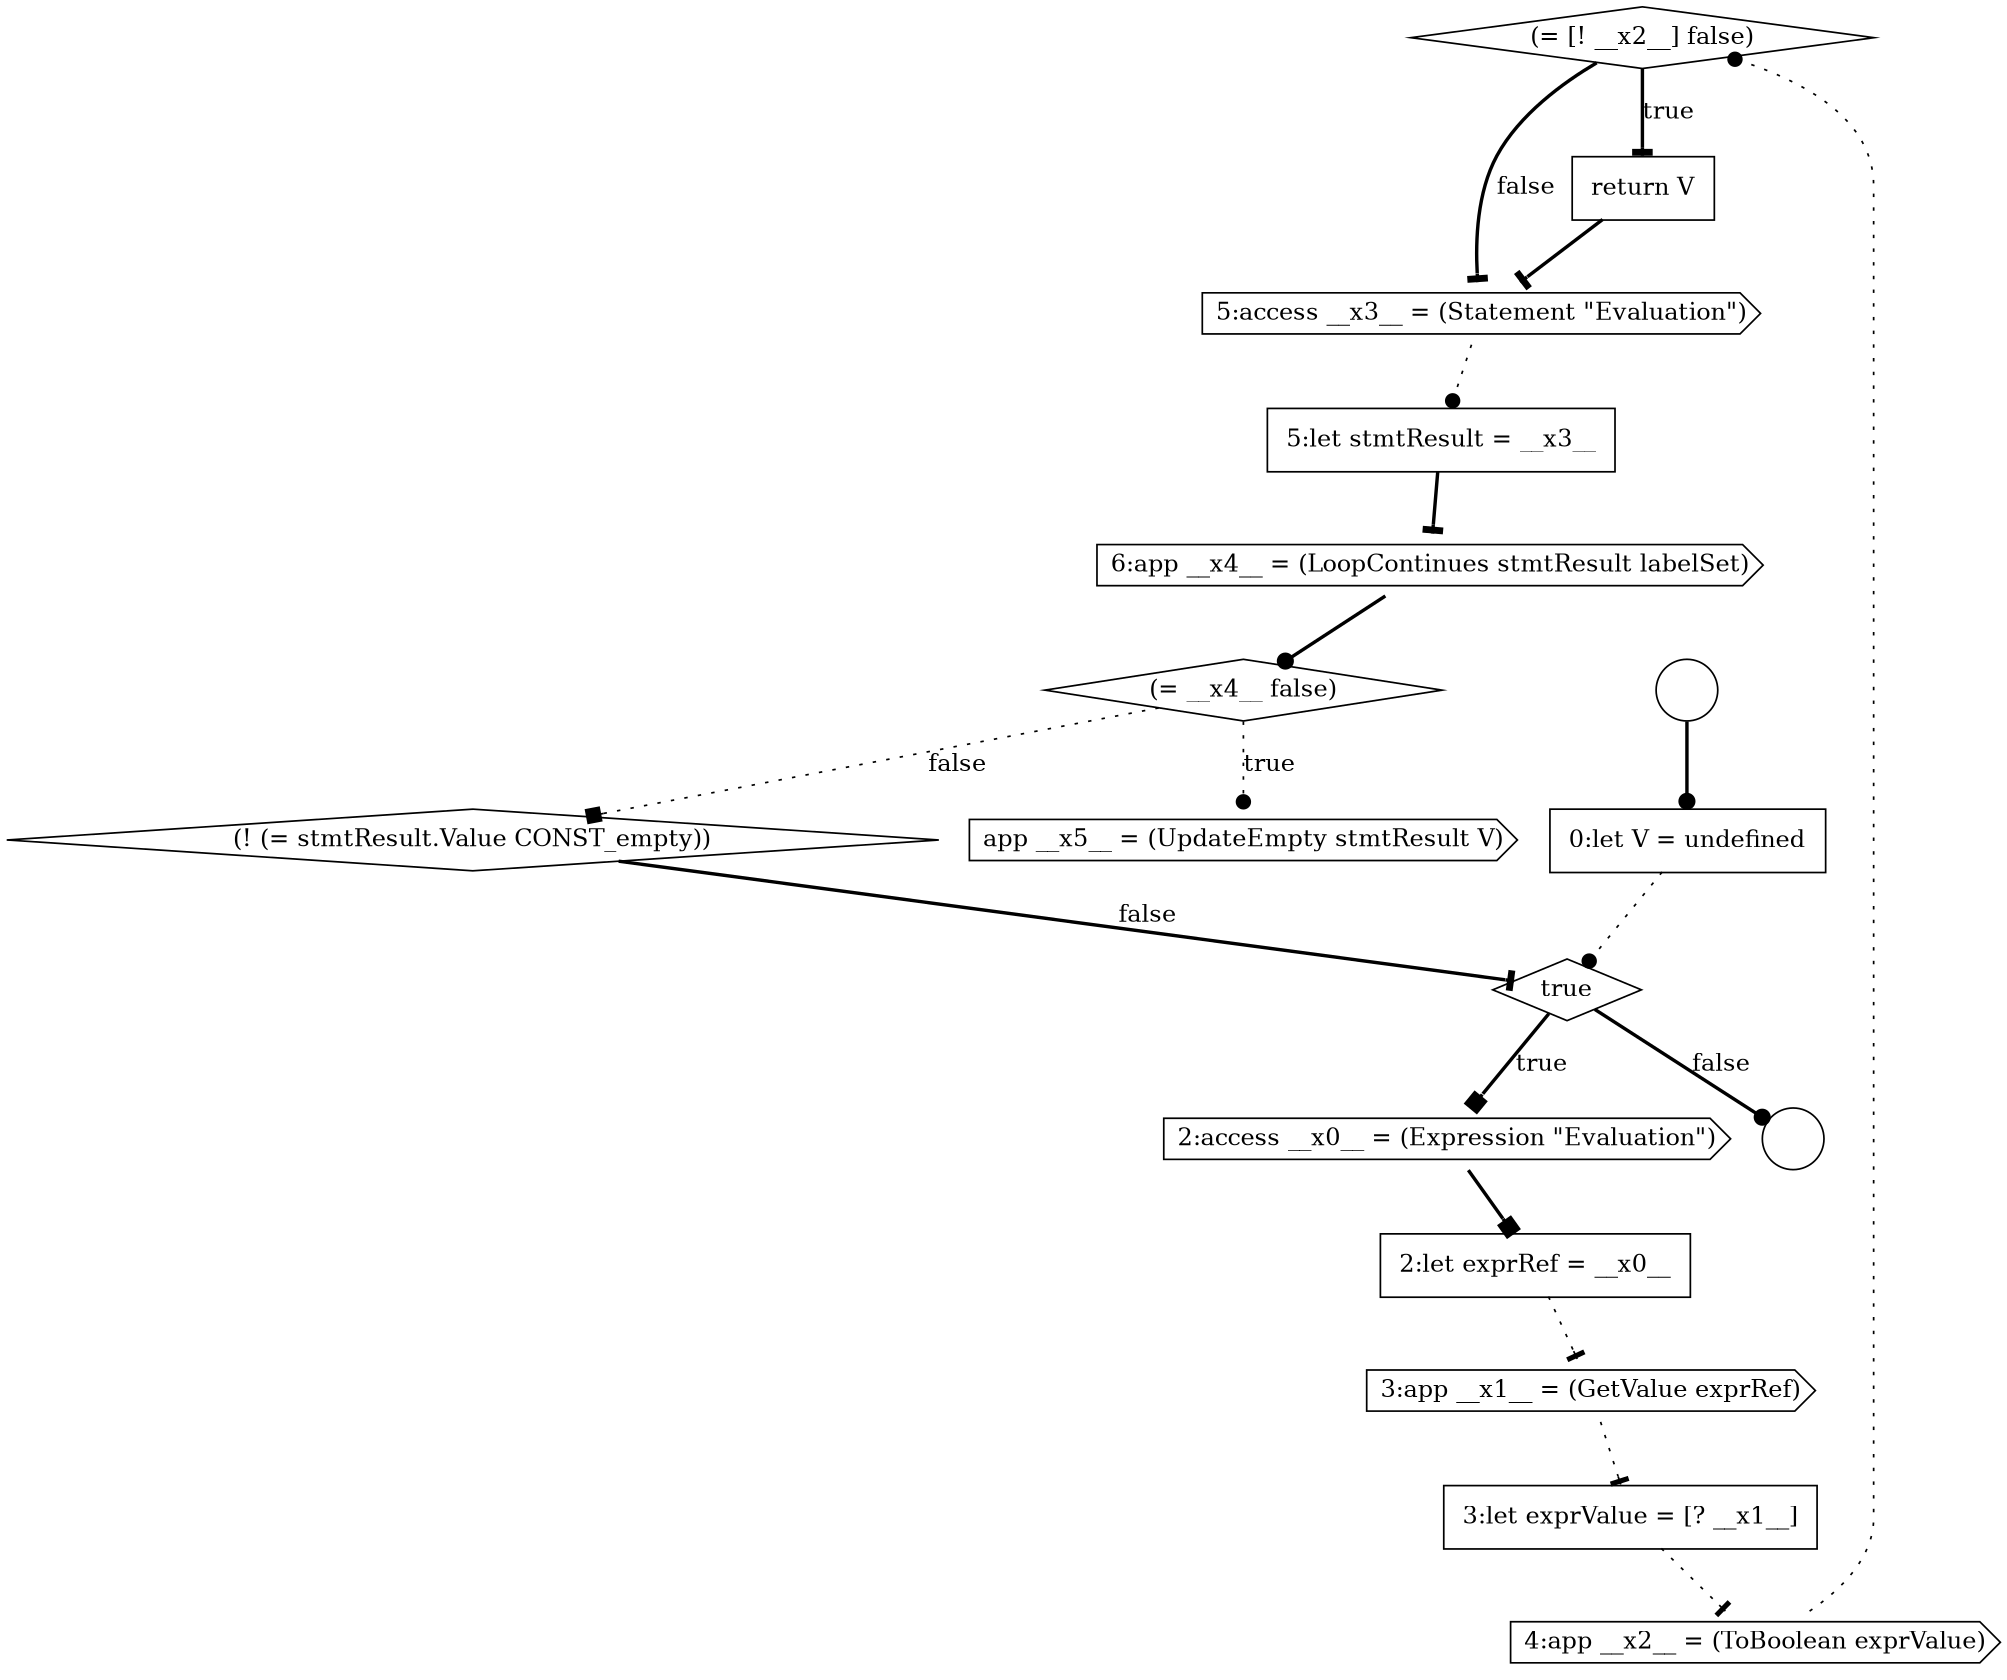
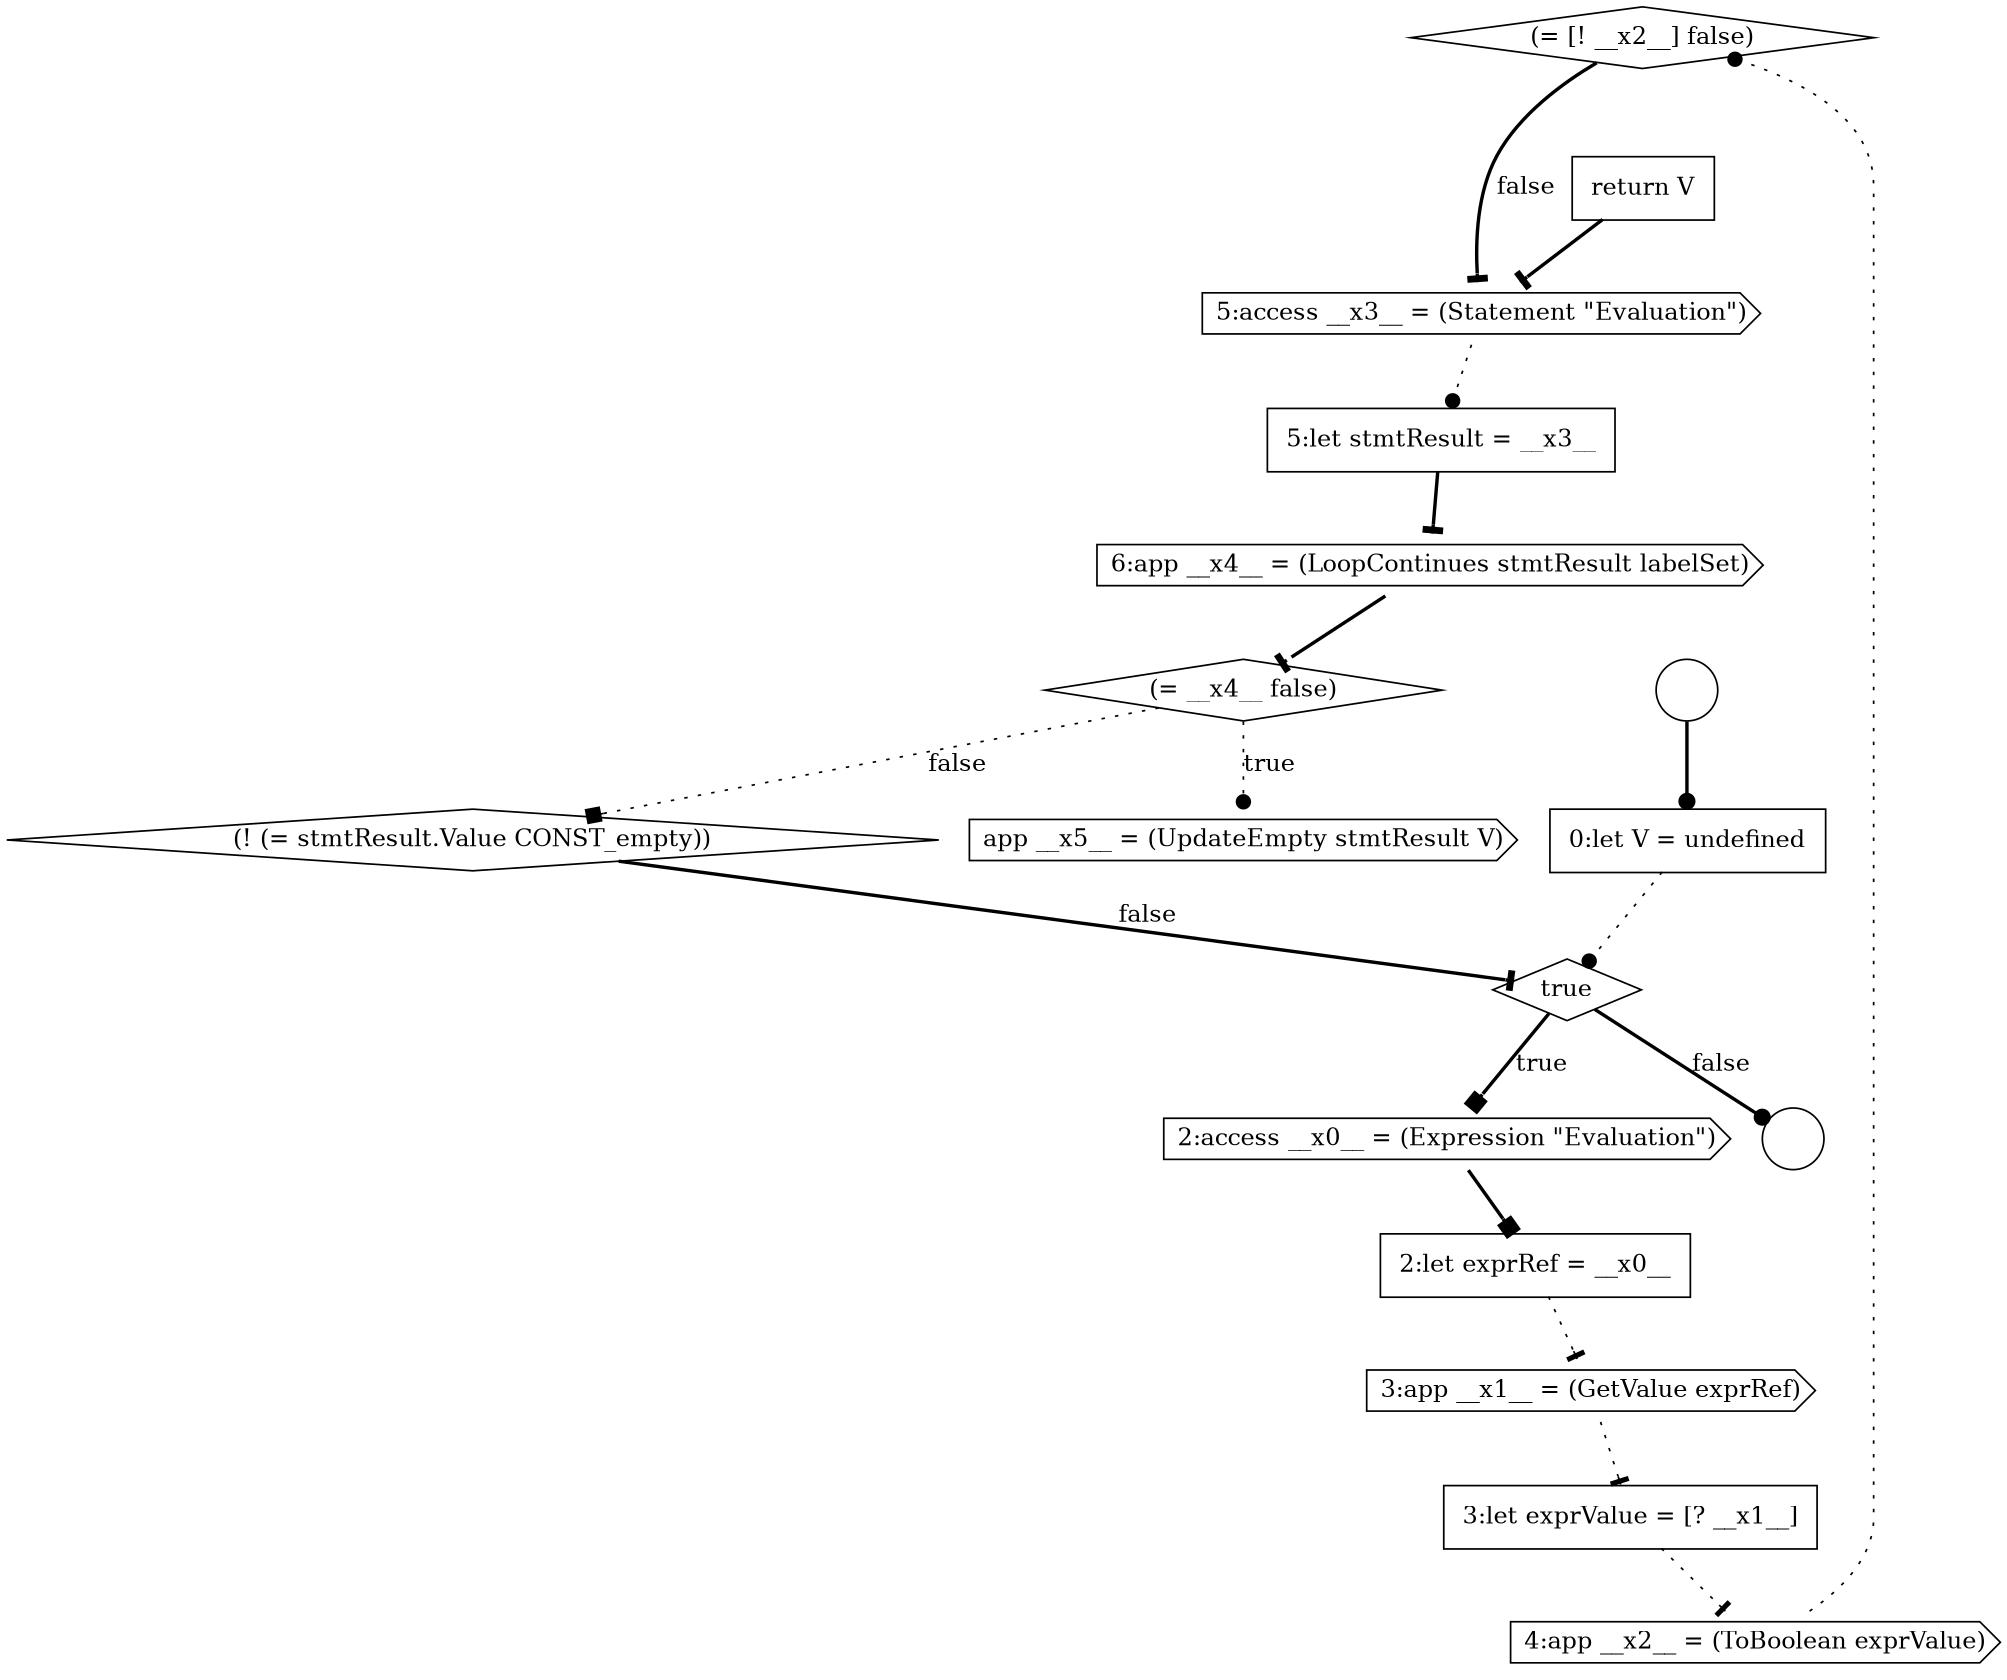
edge "(= [! __x2__] false)" -> "return V": removed, label "true"
edge "6:app __x4__ = (LoopContinues stmtResult labelSet)" -> "(= __x4__ false)": arrowhead dot -> tee
